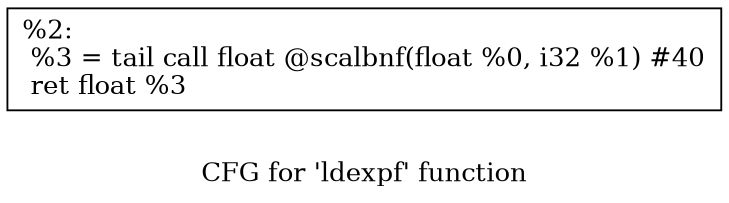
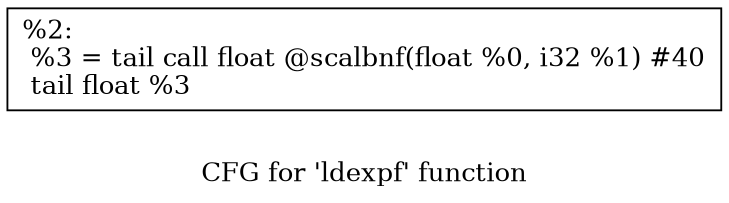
node "%2:": text "ret float %3" -> "tail float %3"
